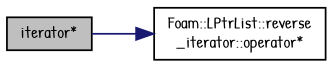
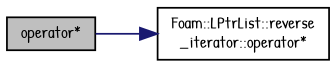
node "iterator*": label "iterator*" -> "operator*"
